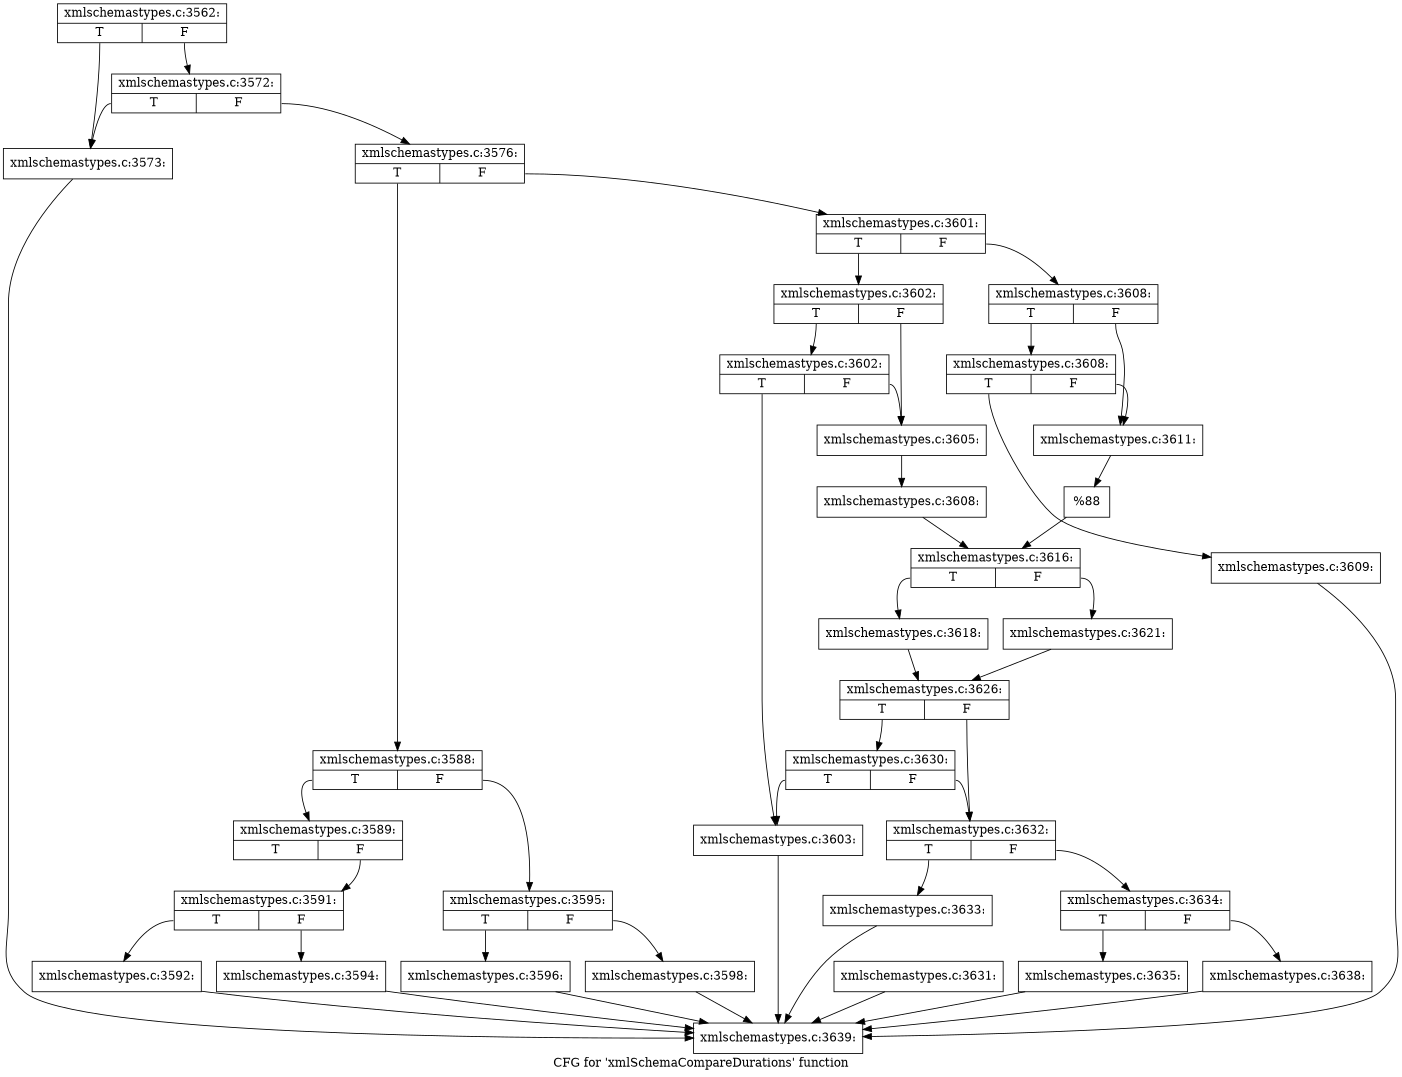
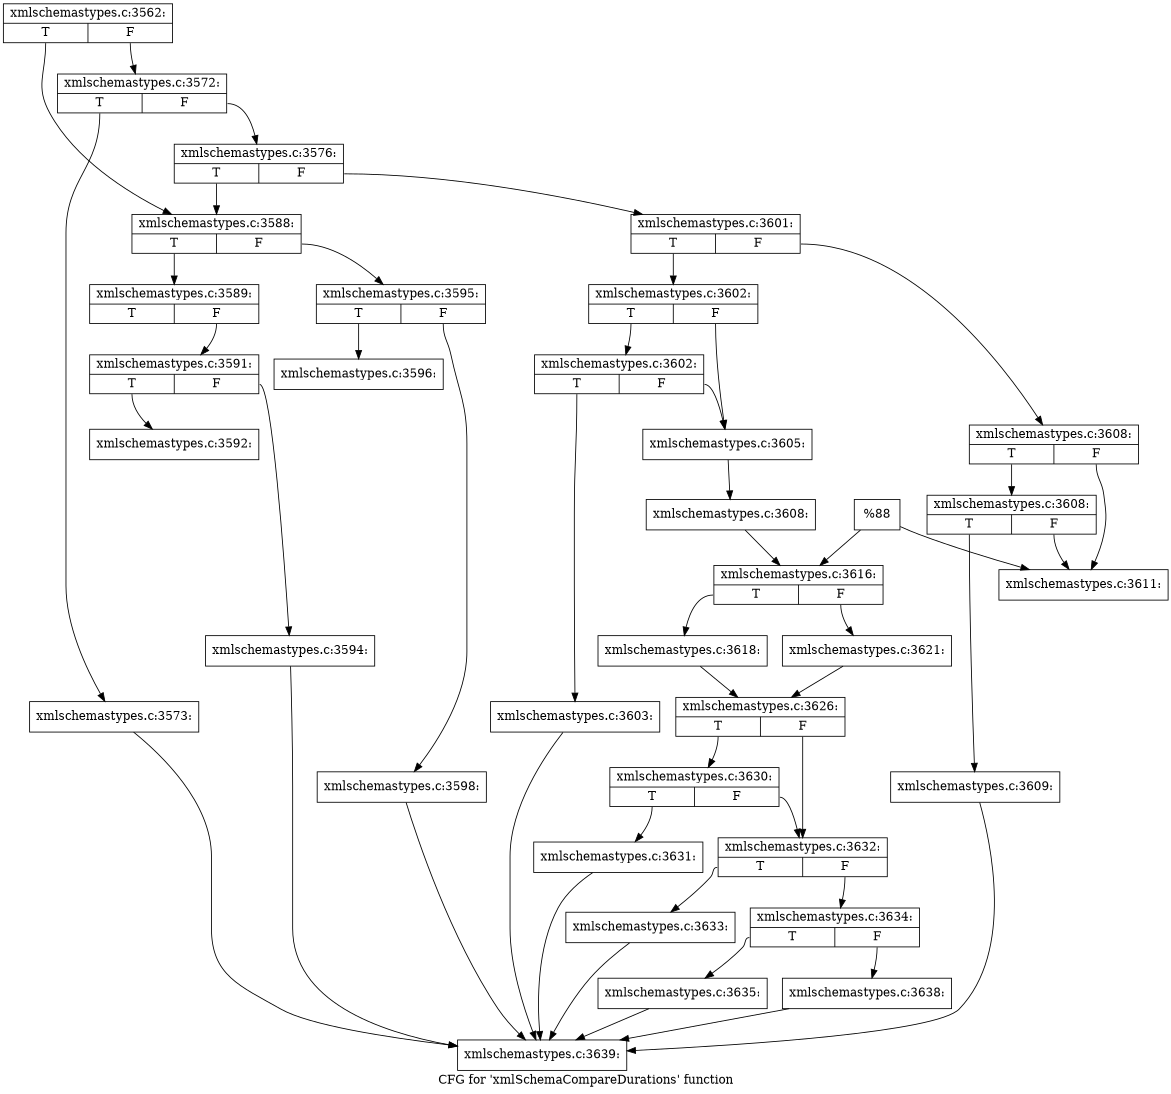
edge "xmlschemastypes.c:3562:" -> "xmlschemastypes.c:3573:": now "xmlschemastypes.c:3562:" -> "xmlschemastypes.c:3588:"
edge "xmlschemastypes.c:3611:" -> "%88": reversed
edge "xmlschemastypes.c:3630:" -> "xmlschemastypes.c:3603:": now "xmlschemastypes.c:3630:" -> "xmlschemastypes.c:3631:"
edge "xmlschemastypes.c:3596:" -> "xmlschemastypes.c:3639:": removed
edge "xmlschemastypes.c:3592:" -> "xmlschemastypes.c:3639:": removed
